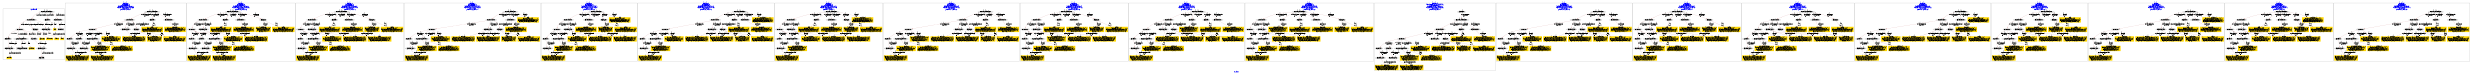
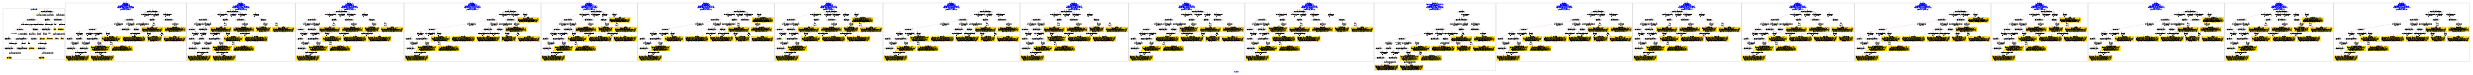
node "Dimensions": fillcolor lightgray -> gold
node "Medium": fillcolor gold -> lightgray
node "End Date": label "End Date" -> "End Right"
node "Begin Date": fillcolor lightgray -> gold
